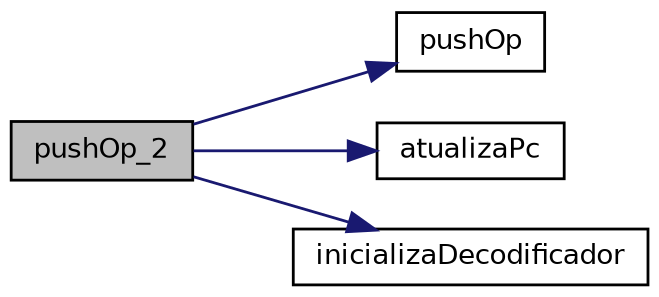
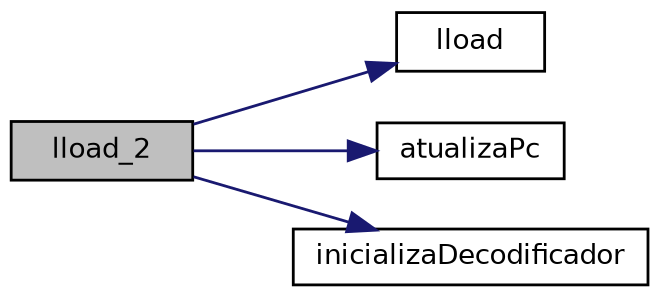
node "pushOp": label "pushOp" -> "lload"
node "pushOp_2": label "pushOp_2" -> "lload_2"
